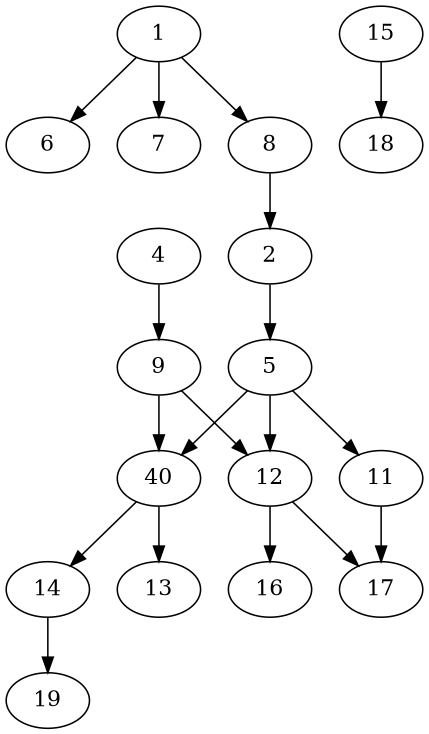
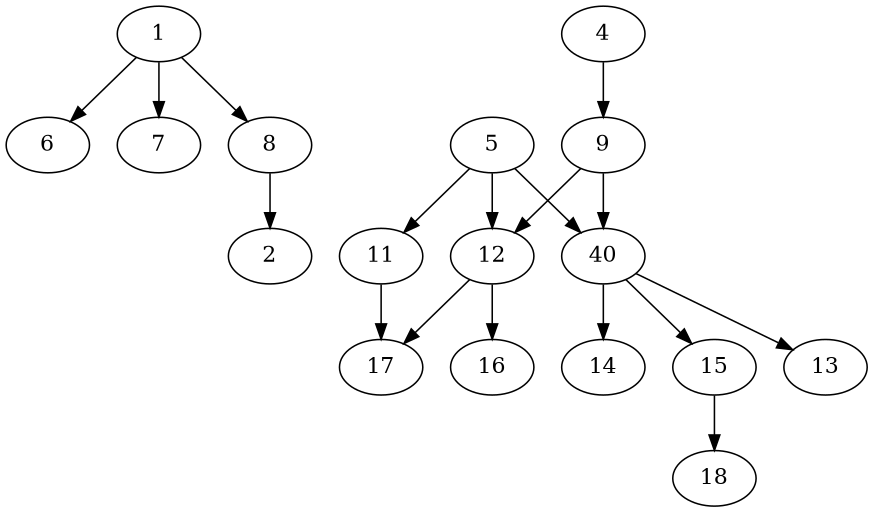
edge "2" -> "5": removed
edge "40" -> "15": added
node "19": removed
